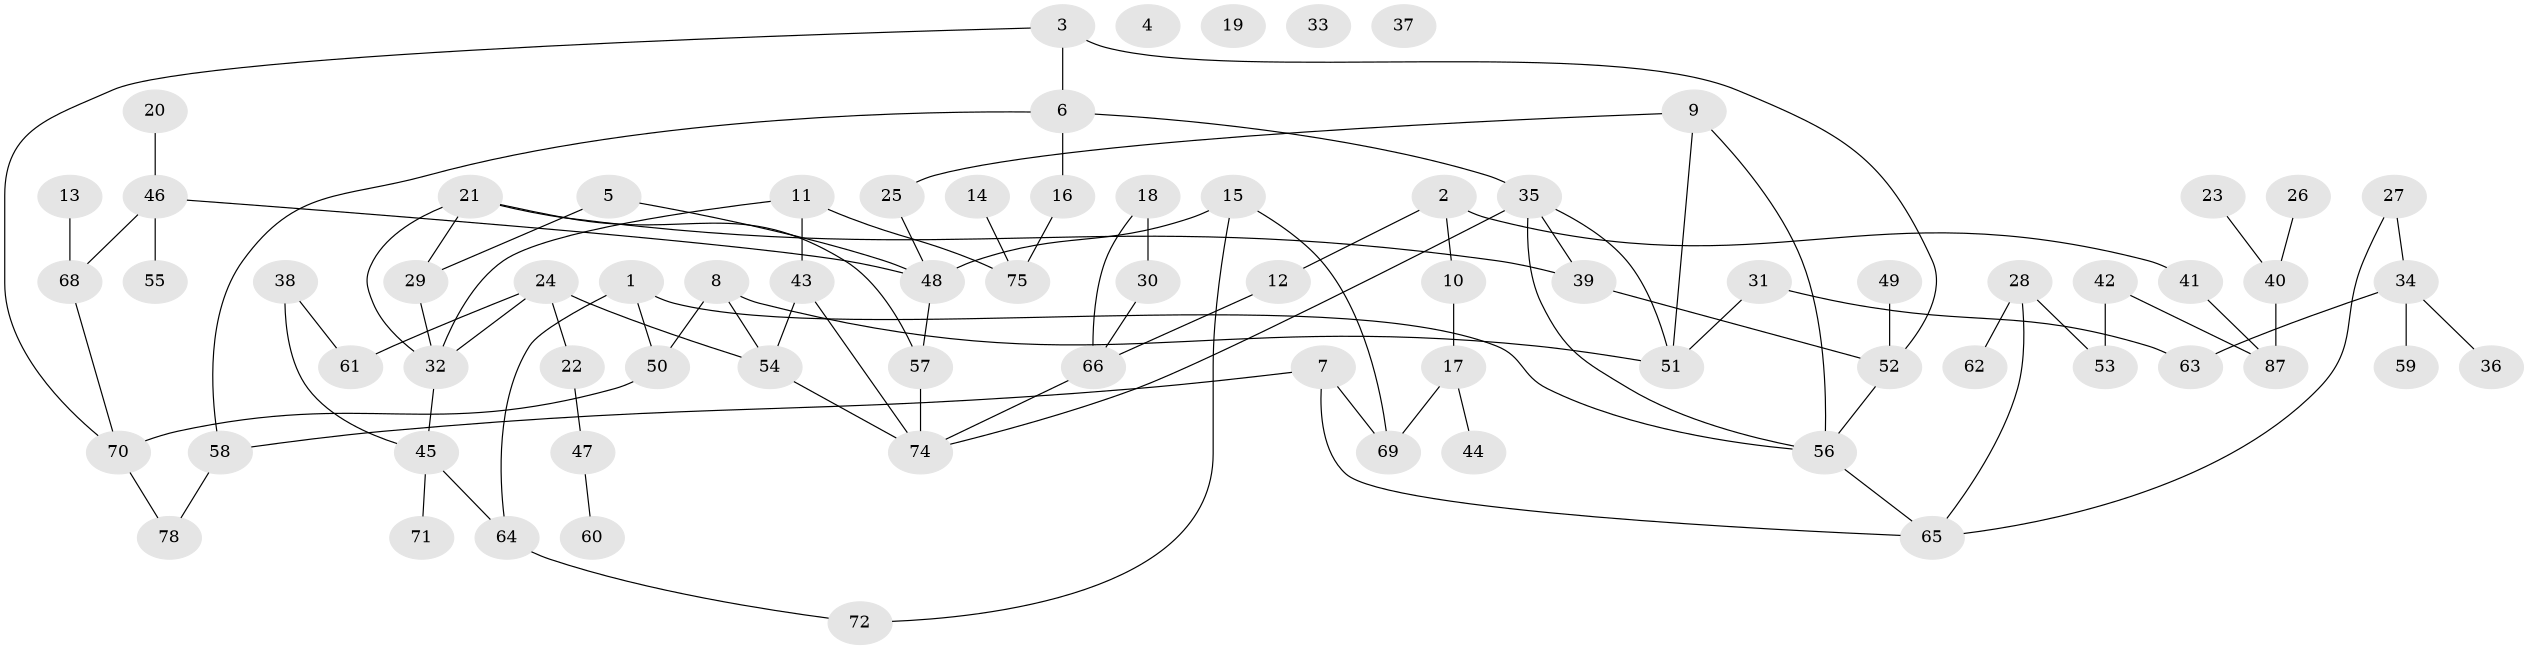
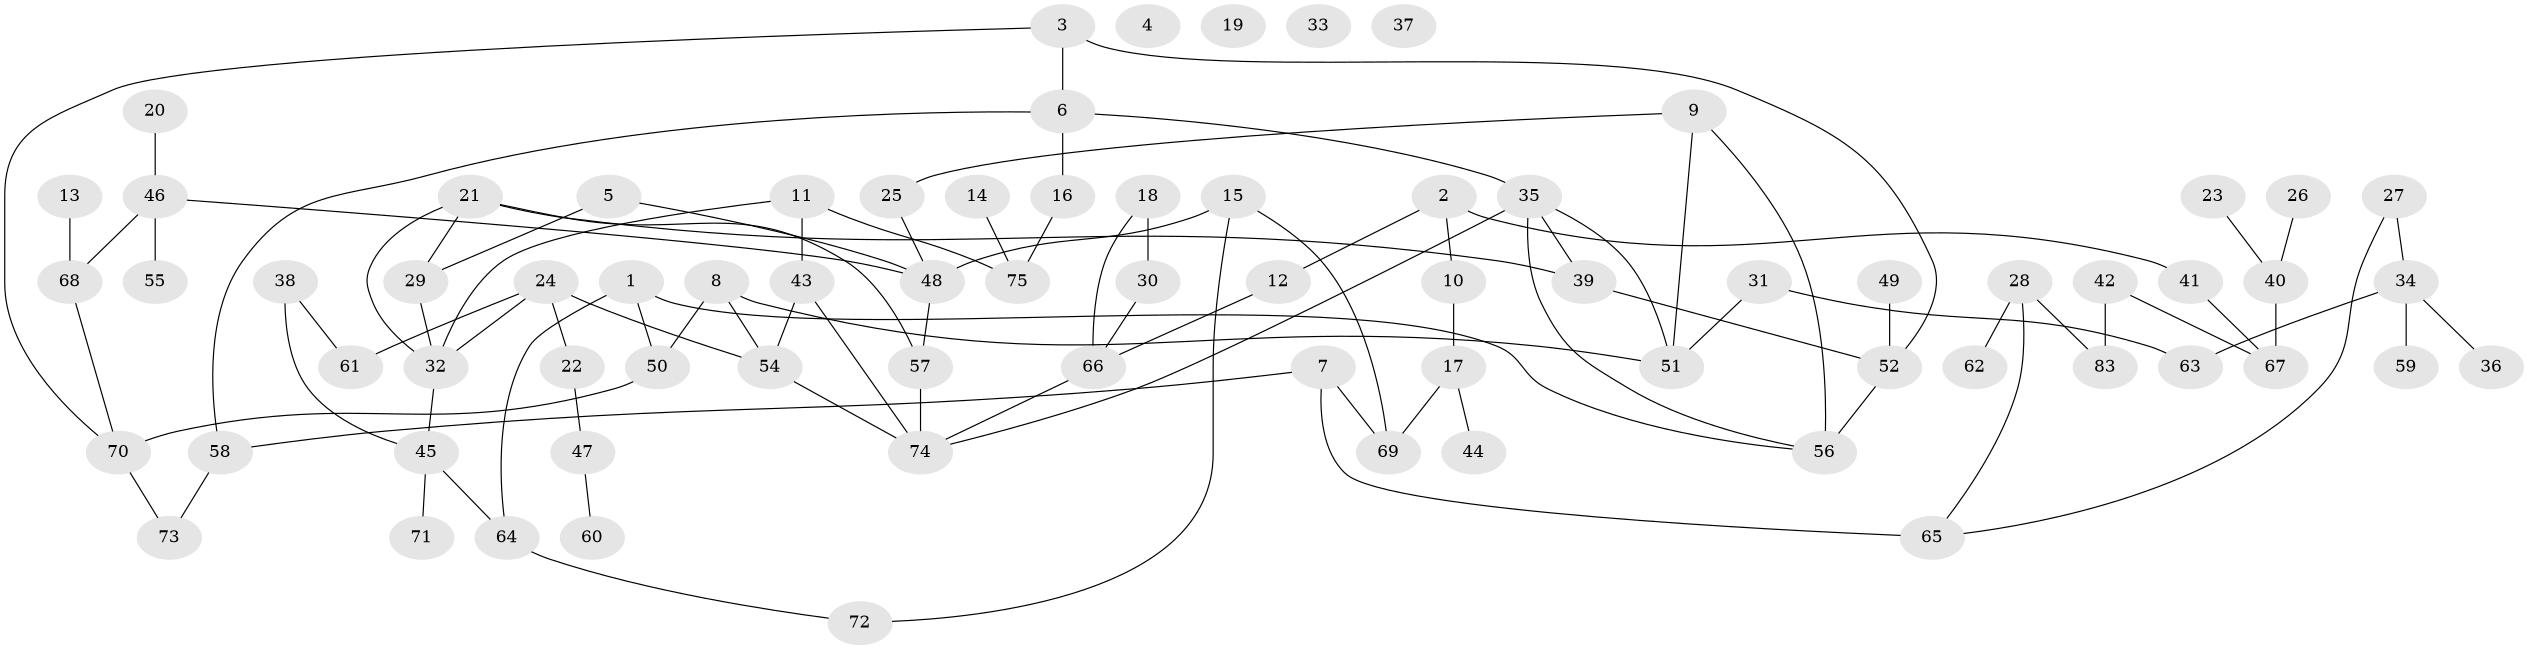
node "53": label "53" -> "83"
node "87": label "87" -> "67"
edge "56" -- "65": removed
node "78": label "78" -> "73"
